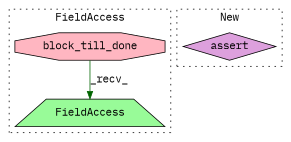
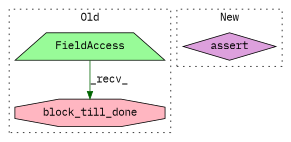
cluster "FieldAccess": label "FieldAccess" -> "Old"
edge "block_till_done" -> "FieldAccess": reversed
